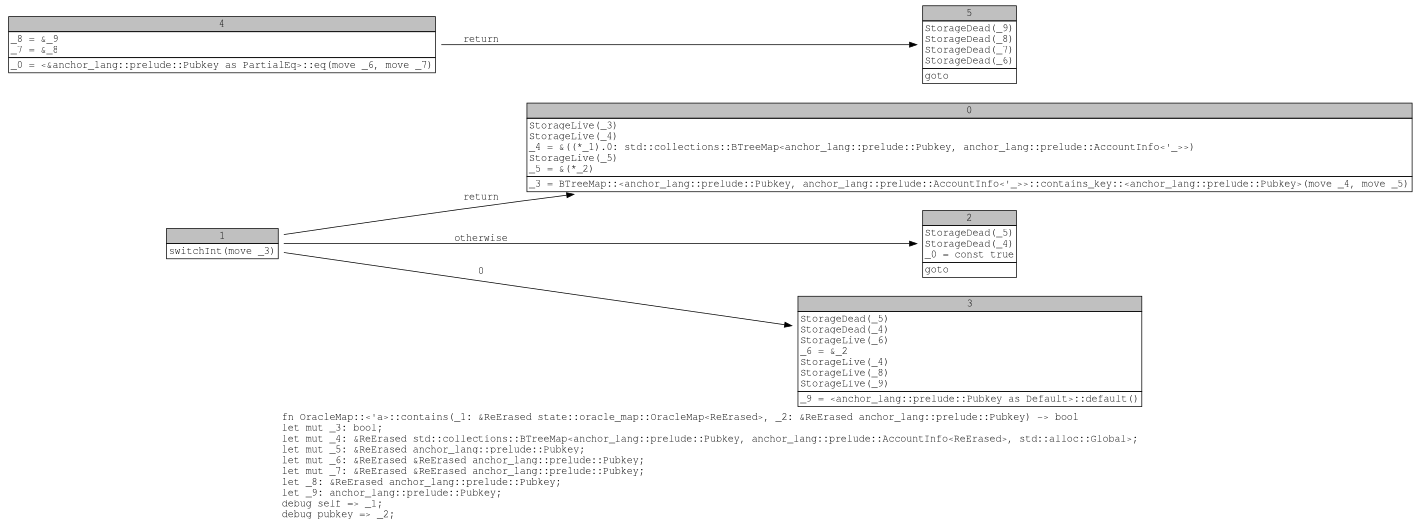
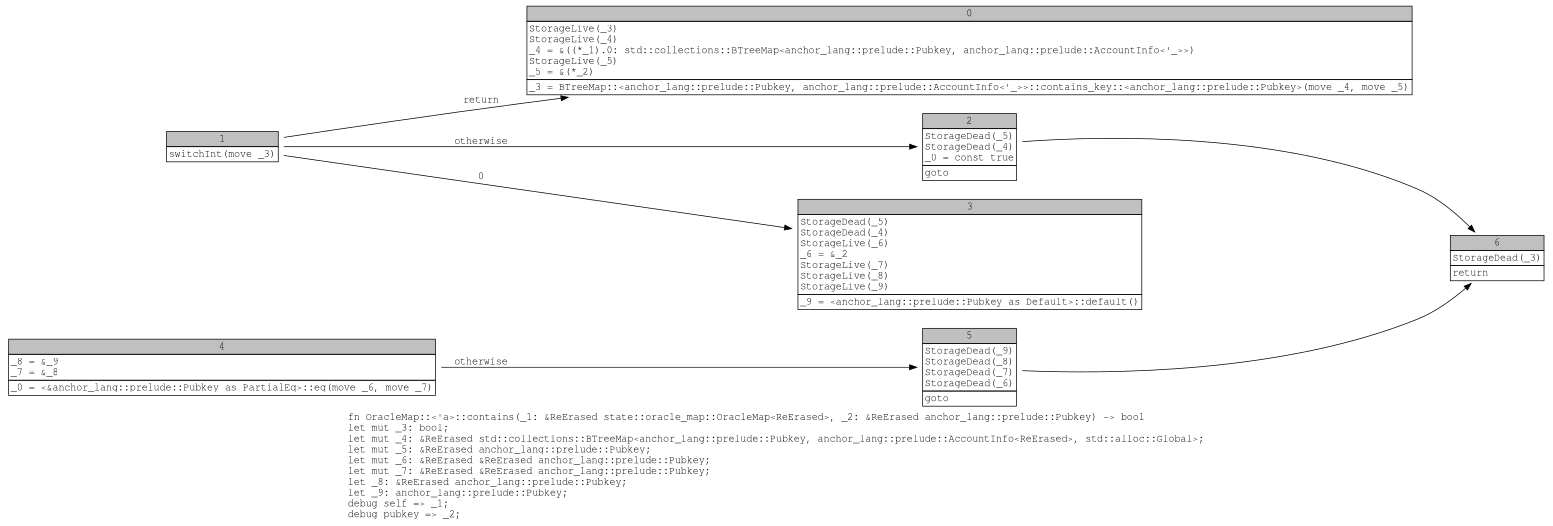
edge "4" -> "5": label "return" -> "otherwise"
node "6": added
node "3": text "StorageLive(_4)" -> "StorageLive(_7)"
